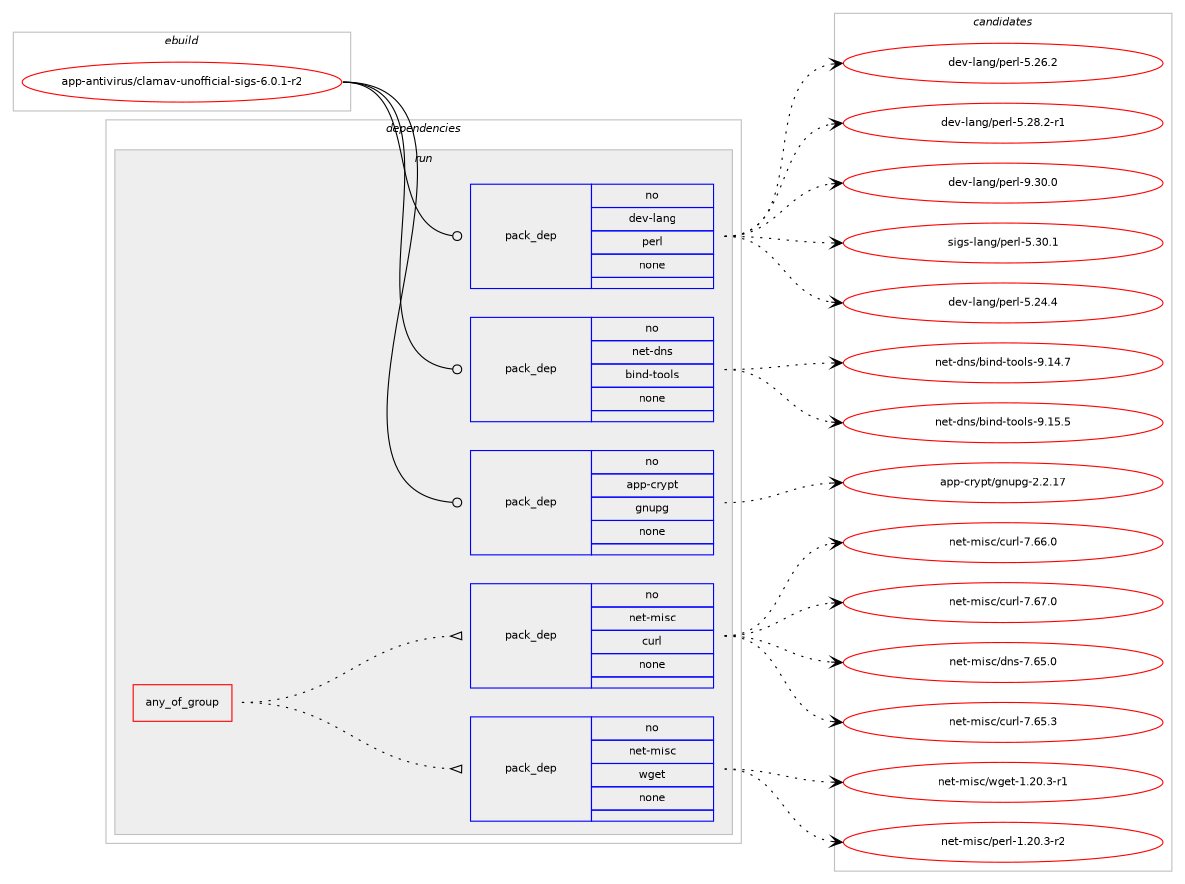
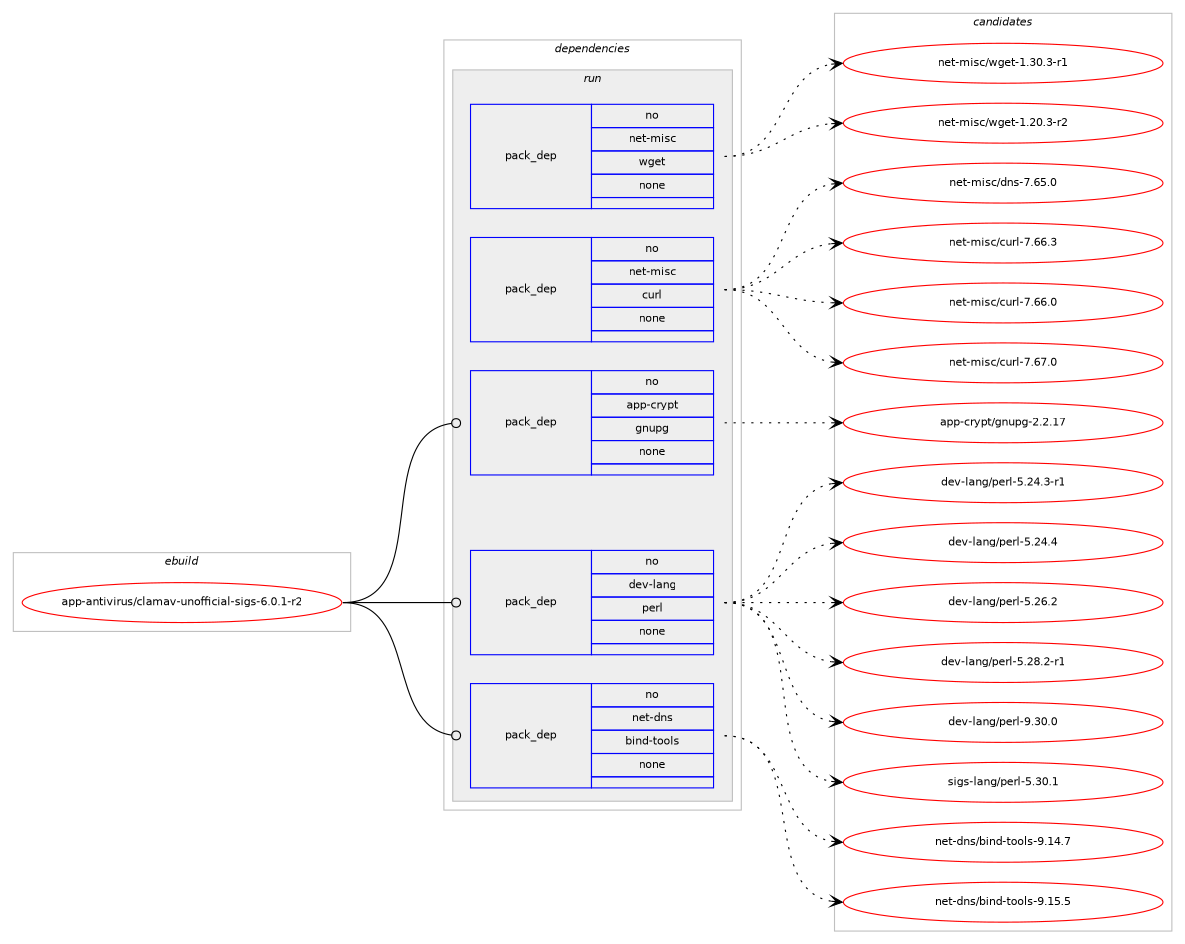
node "dev-lang/perl-5.24.3-r1": added
node "any_of_group": removed
node "net-misc/curl-7.65.3": label "net-misc/curl-7.65.3" -> "net-misc/curl-7.66.3"
node "net-misc/wget-1.20.3-r1": label "net-misc/wget-1.20.3-r1" -> "net-misc/wget-1.30.3-r1"
node "net-misc/perl-1.20.3-r2": label "net-misc/perl-1.20.3-r2" -> "net-misc/wget-1.20.3-r2"
